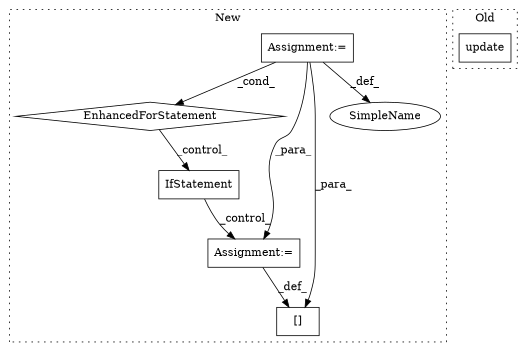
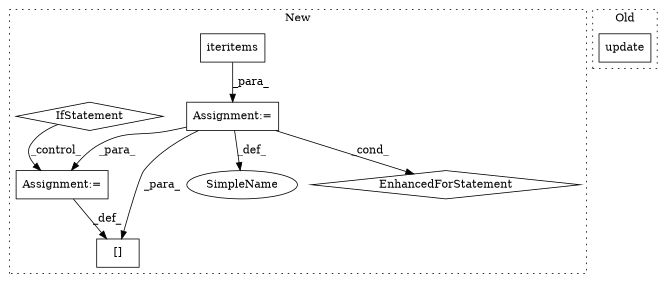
node "iteritems": added
edge "EnhancedForStatement" -> "IfStatement": removed, label "_control_"
node "IfStatement": shape box -> diamond
